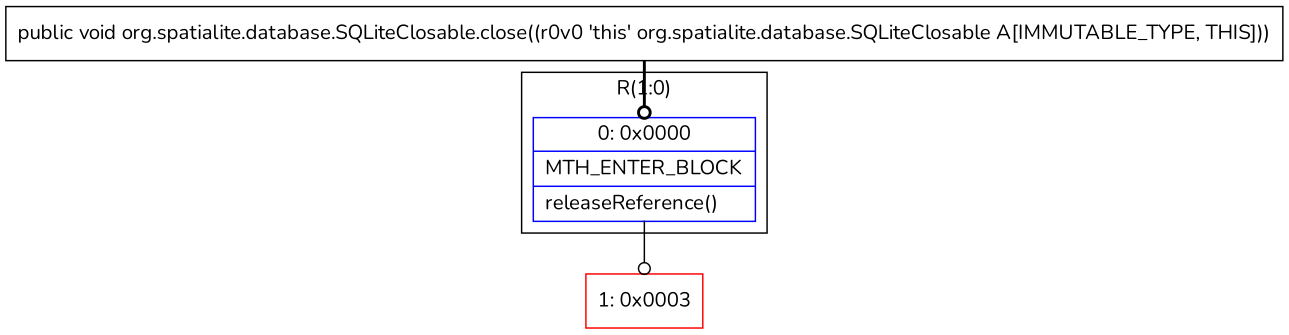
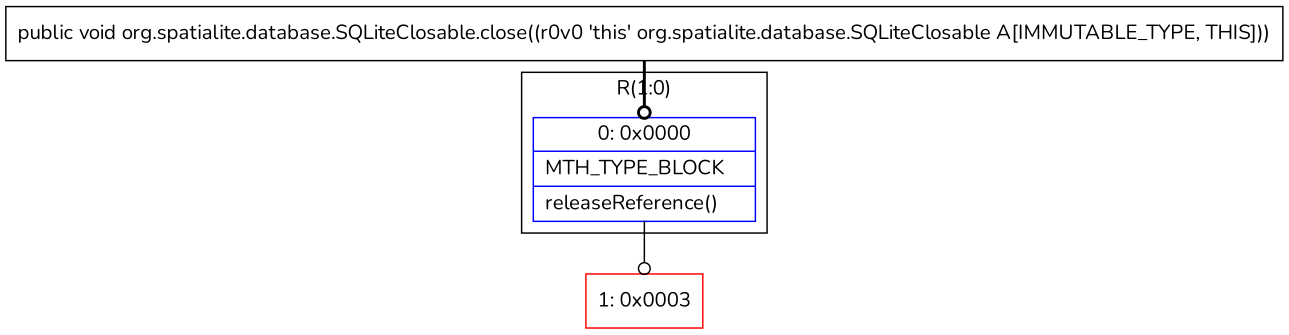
node "0: 0x0000": text "MTH_ENTER_BLOCK" -> "MTH_TYPE_BLOCK"
